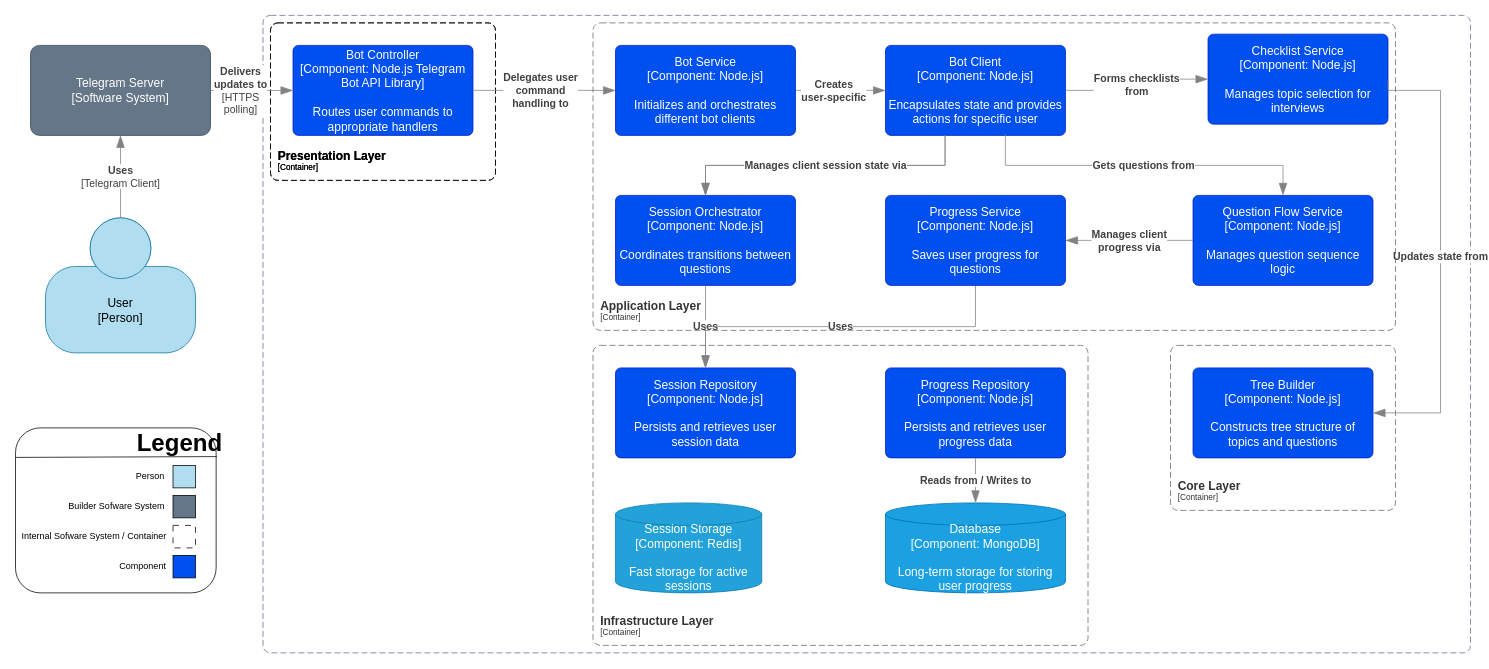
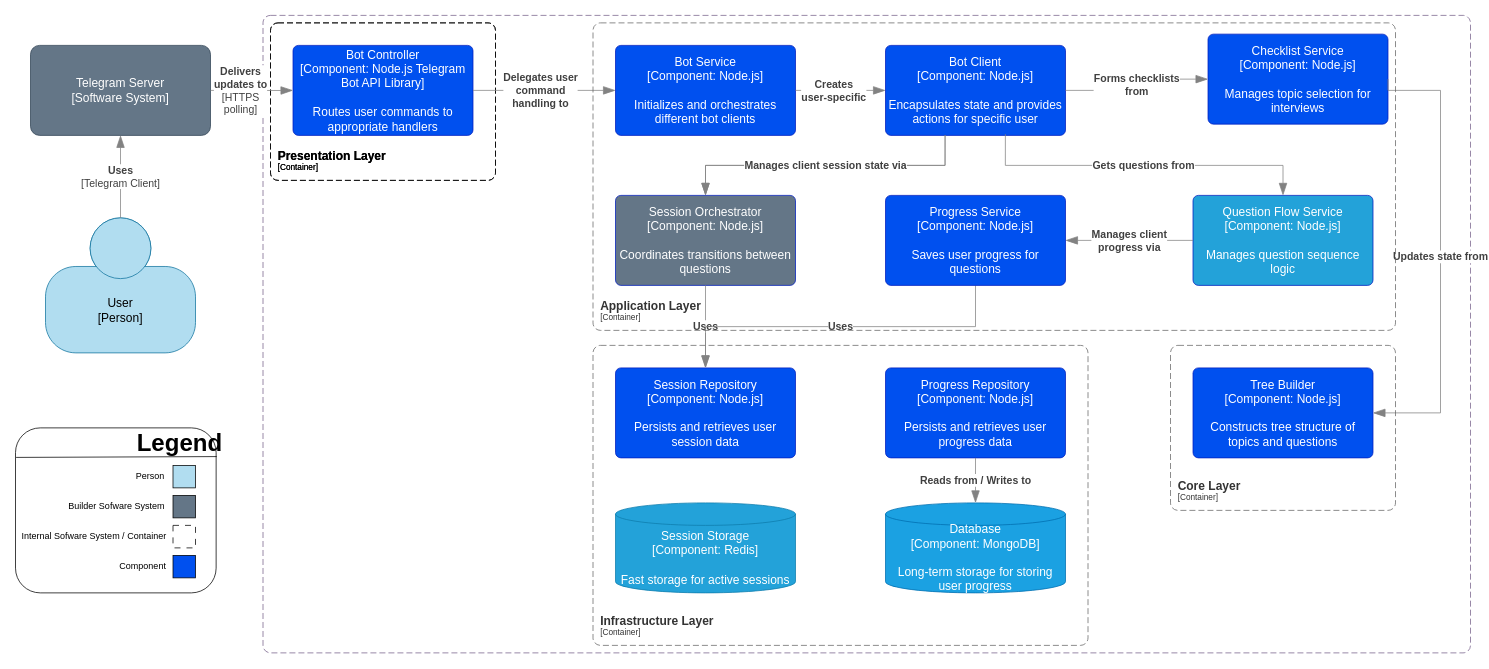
node "Session Orchestrator [Component: Node.js] Coordinates transitions between questions": fillcolor #0050ef -> #647687
node "Question Flow Service [Component: Node.js] Manages question sequence logic": fillcolor #0050ef -> #23a2d9
node "Session Storage [Component: Redis] Fast storage for active sessions": size 146x90 -> 180x90
